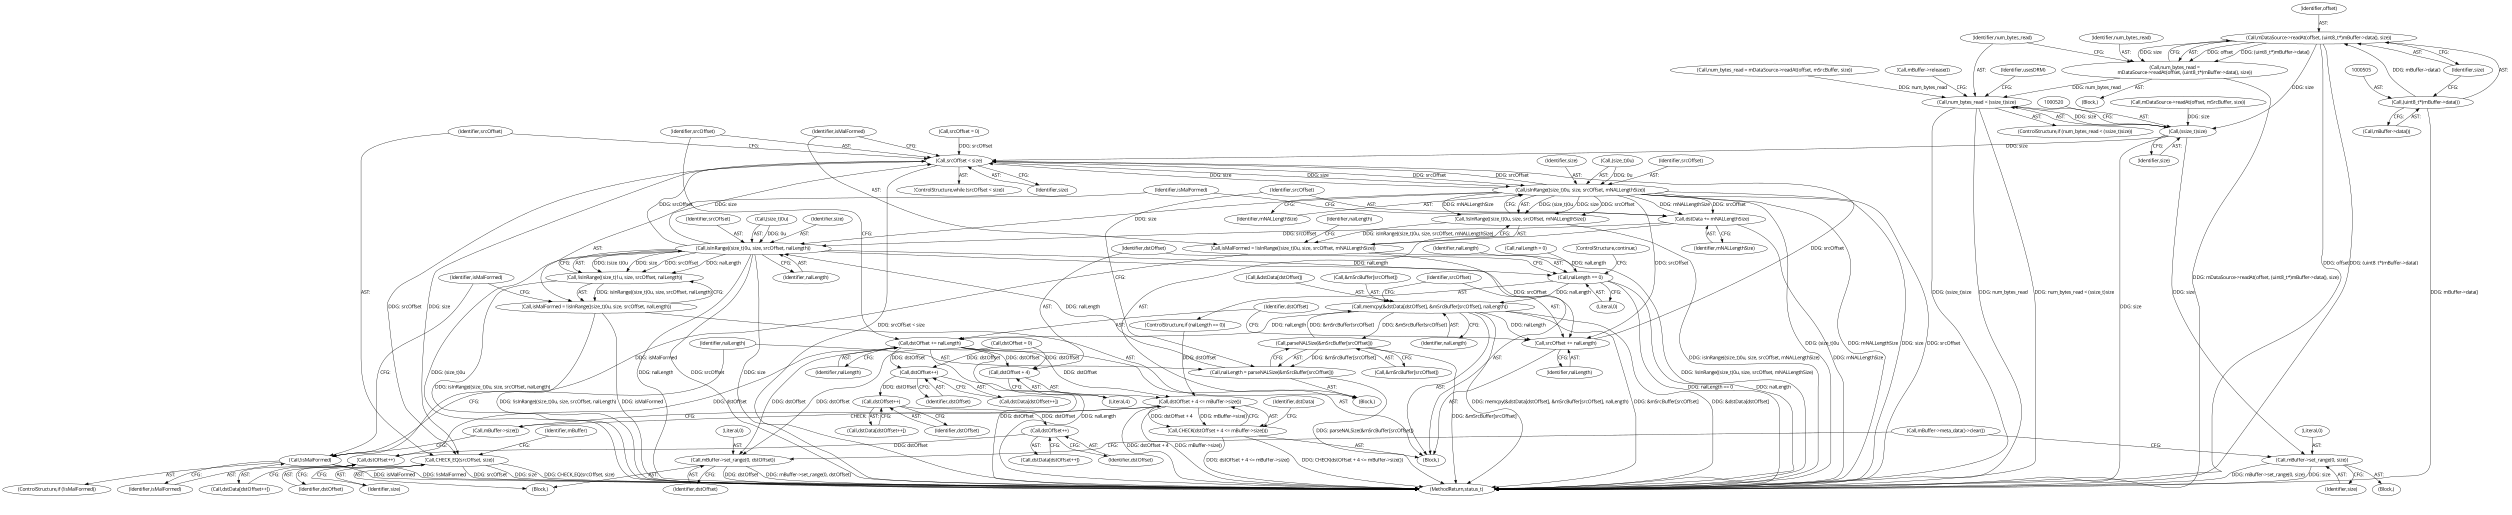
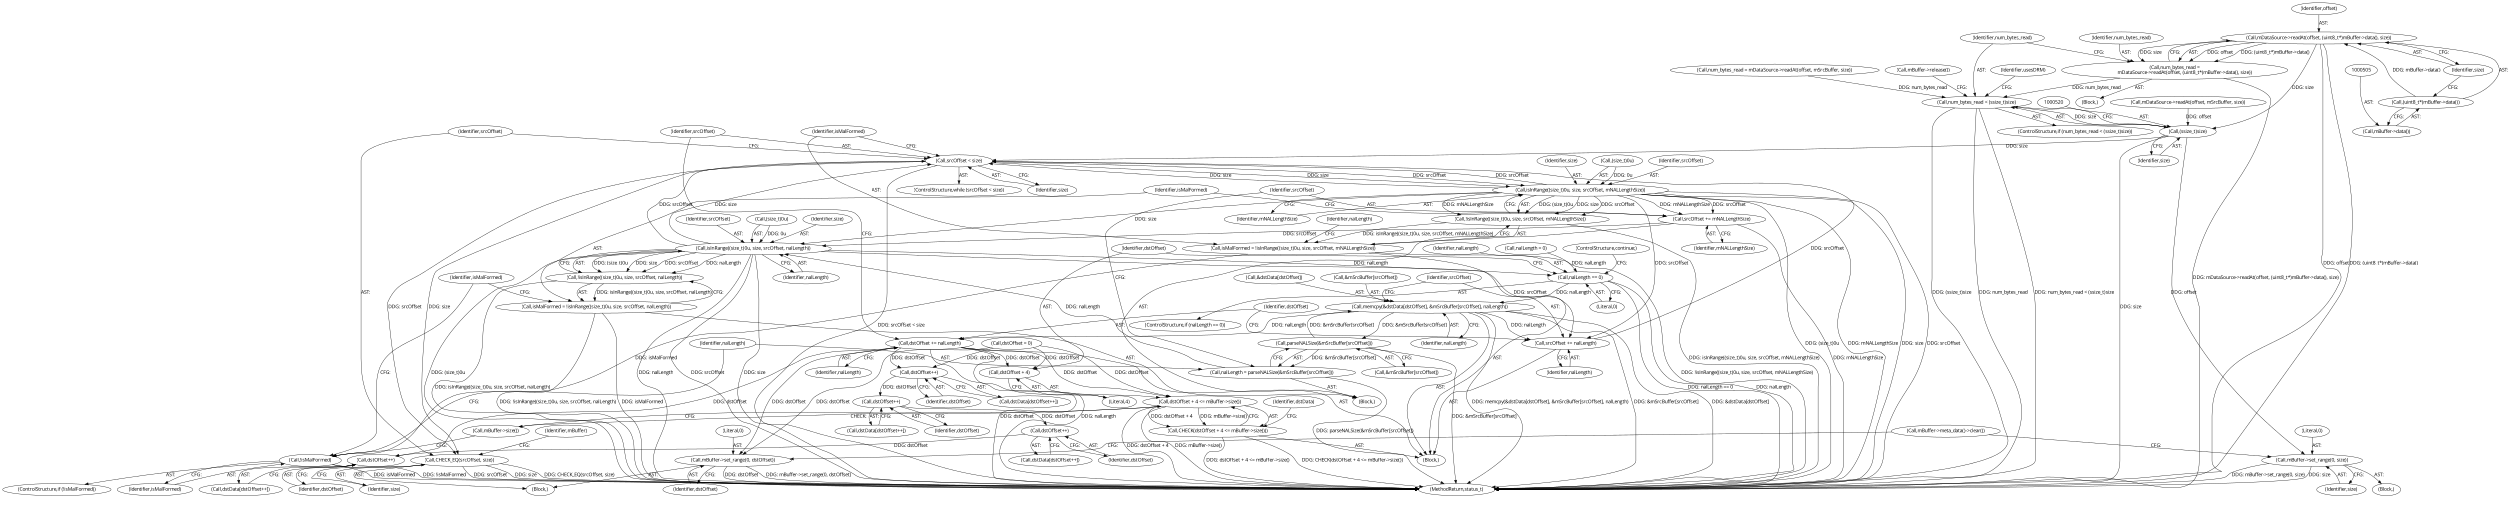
edge "1000505" -> "(Call,(uint8_t*)mBuffer->data())": now "1000505" -> "(Call,mBuffer->data())"
edge "(Call,mDataSource->readAt(offset, mSrcBuffer, size))" -> "(Call,(ssize_t)size)": label "DDG: size" -> "DDG: offset"
node "(Call,srcOffset = 0)": removed
node "(Call,dstData += mNALLengthSize)": label "(Call,dstData += mNALLengthSize)" -> "(Call,srcOffset += mNALLengthSize)"
node "(Call,!isInRange((size_t)1u, size, srcOffset, nalLength))": label "(Call,!isInRange((size_t)1u, size, srcOffset, nalLength))" -> "(Call,!isInRange((size_t)0u, size, srcOffset, nalLength))"
edge "(Call,(ssize_t)size)" -> "(Call,mBuffer->set_range(0, size))": label "DDG: size" -> "DDG: offset"
edge "(ControlStructure,if (nalLength == 0))" -> "(Call,dstOffset + 4 <= mBuffer->size())": now "(Call,dstOffset = 0)" -> "(Call,dstOffset + 4 <= mBuffer->size())"
edge "(Call,(uint8_t*)mBuffer->data())" -> "(MethodReturn,status_t)": removed, label "DDG: mBuffer->data()"
